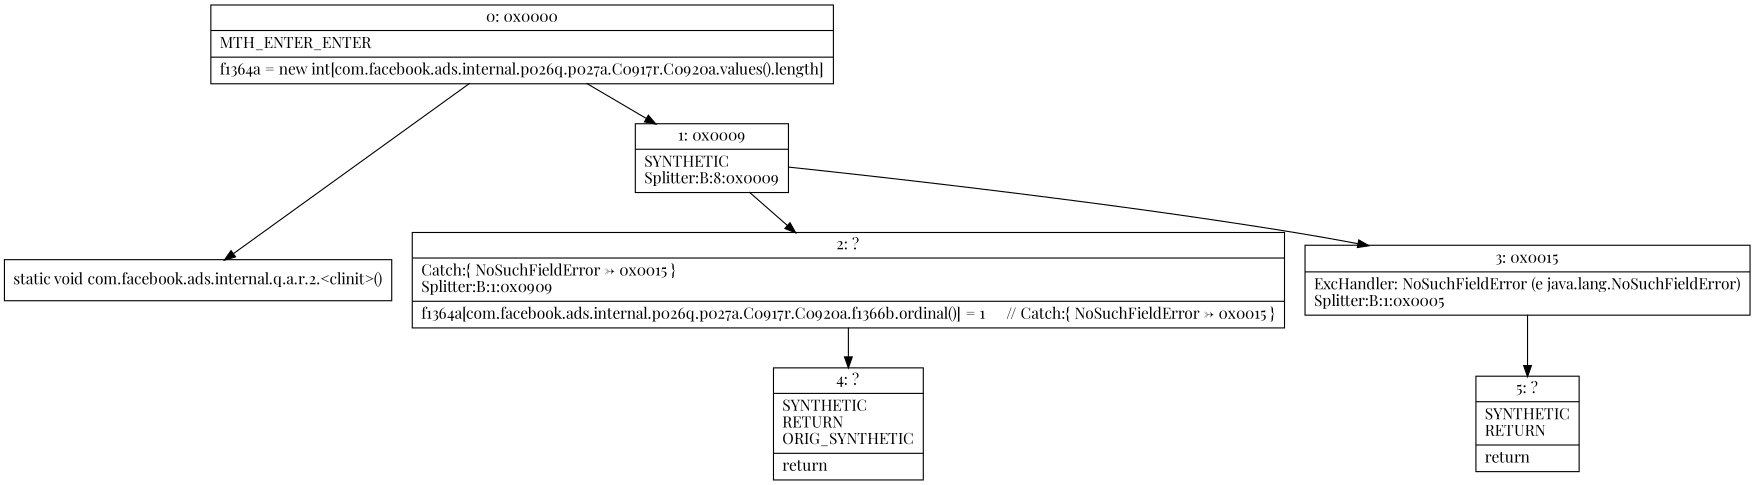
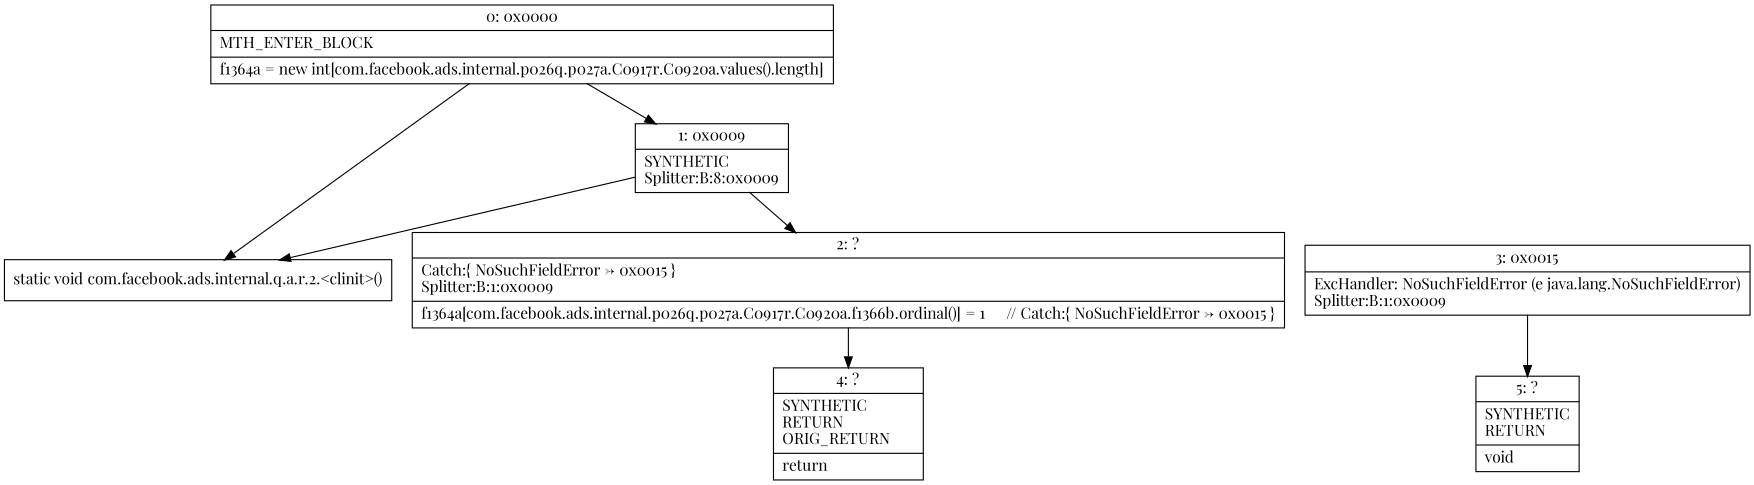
node "0: 0x0000": text "MTH_ENTER_ENTER" -> "MTH_ENTER_BLOCK"
edge "1: 0x0009" -> "3: 0x0015": now "1: 0x0009" -> "static void com.facebook.ads.internal.q.a.r.2.<clinit>()"
node "2: ?": text "Splitter:B:1:0x0909" -> "Splitter:B:1:0x0009"
node "3: 0x0015": text "Splitter:B:1:0x0005" -> "Splitter:B:1:0x0009"
node "4: ?": text "ORIG_SYNTHETIC" -> "ORIG_RETURN"
node "5: ?": text "return" -> "void"
